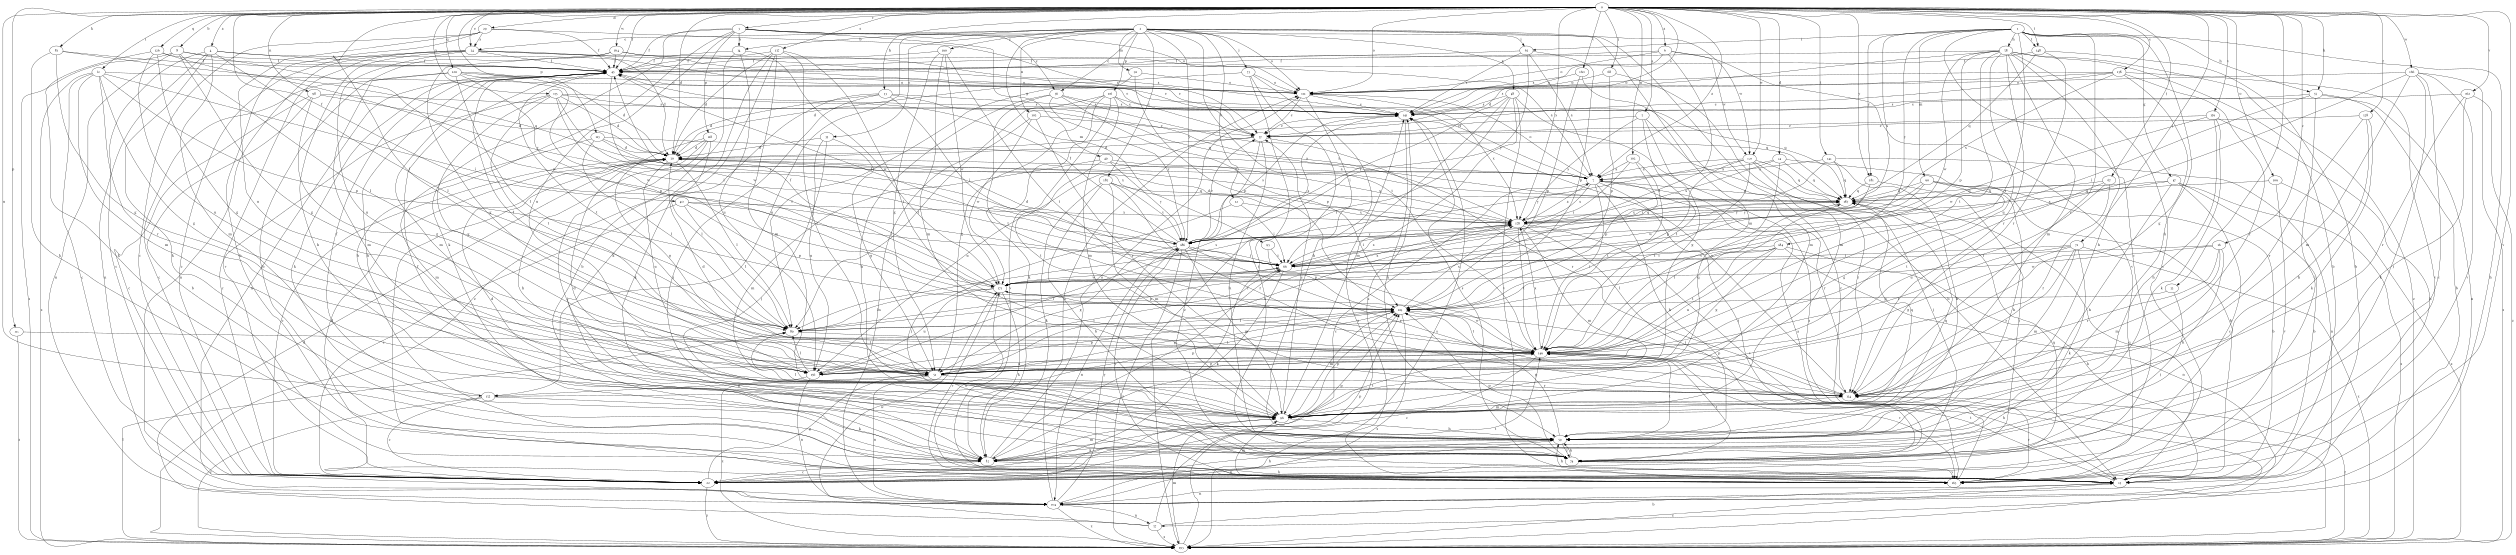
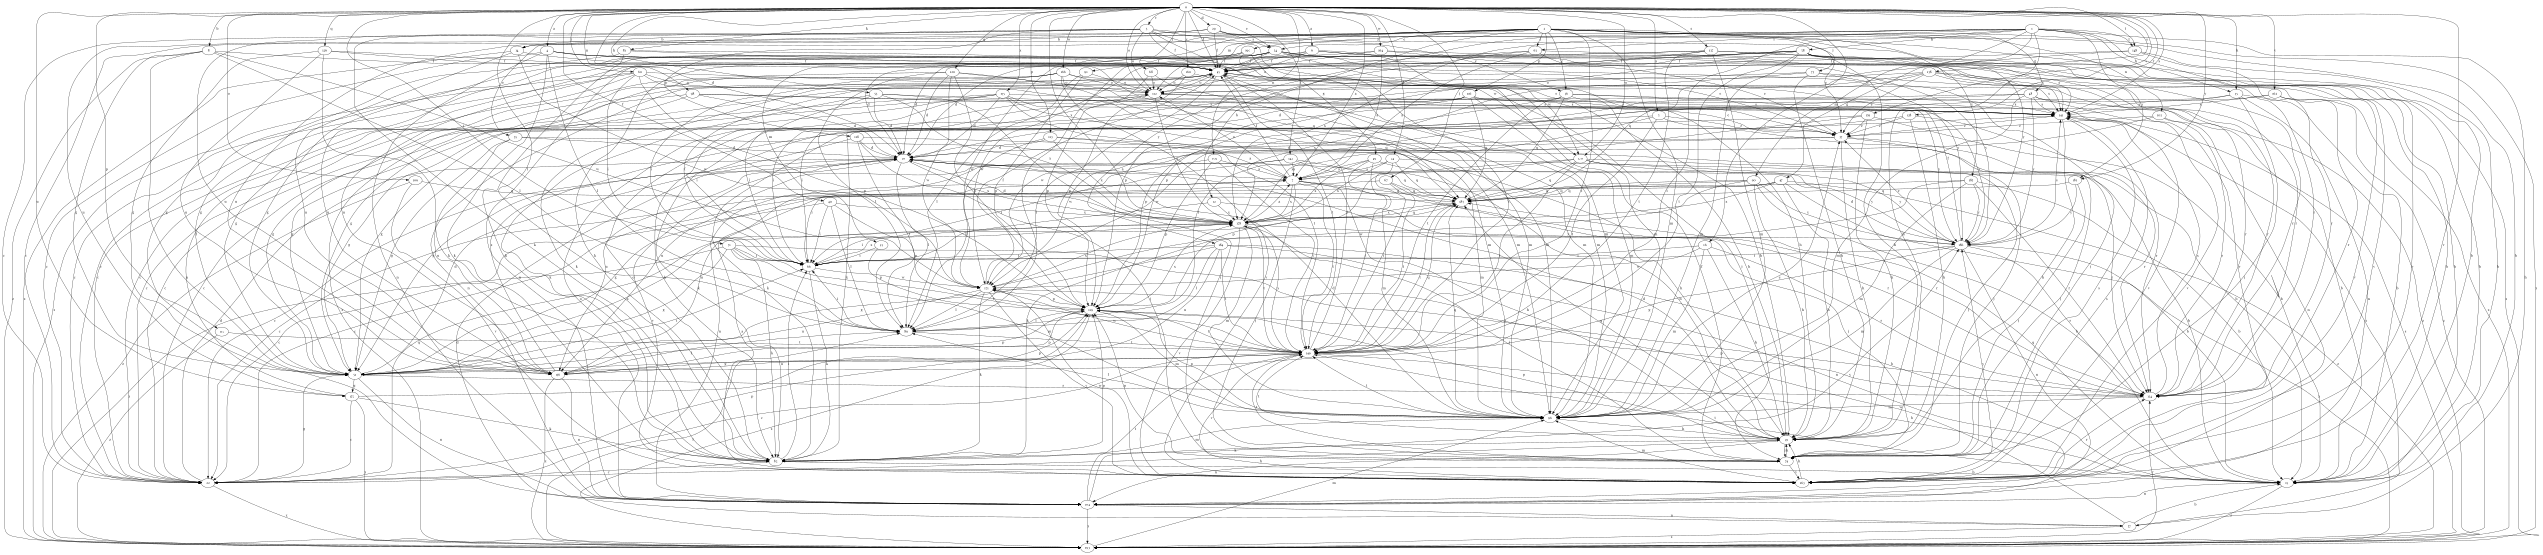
node "33": removed
